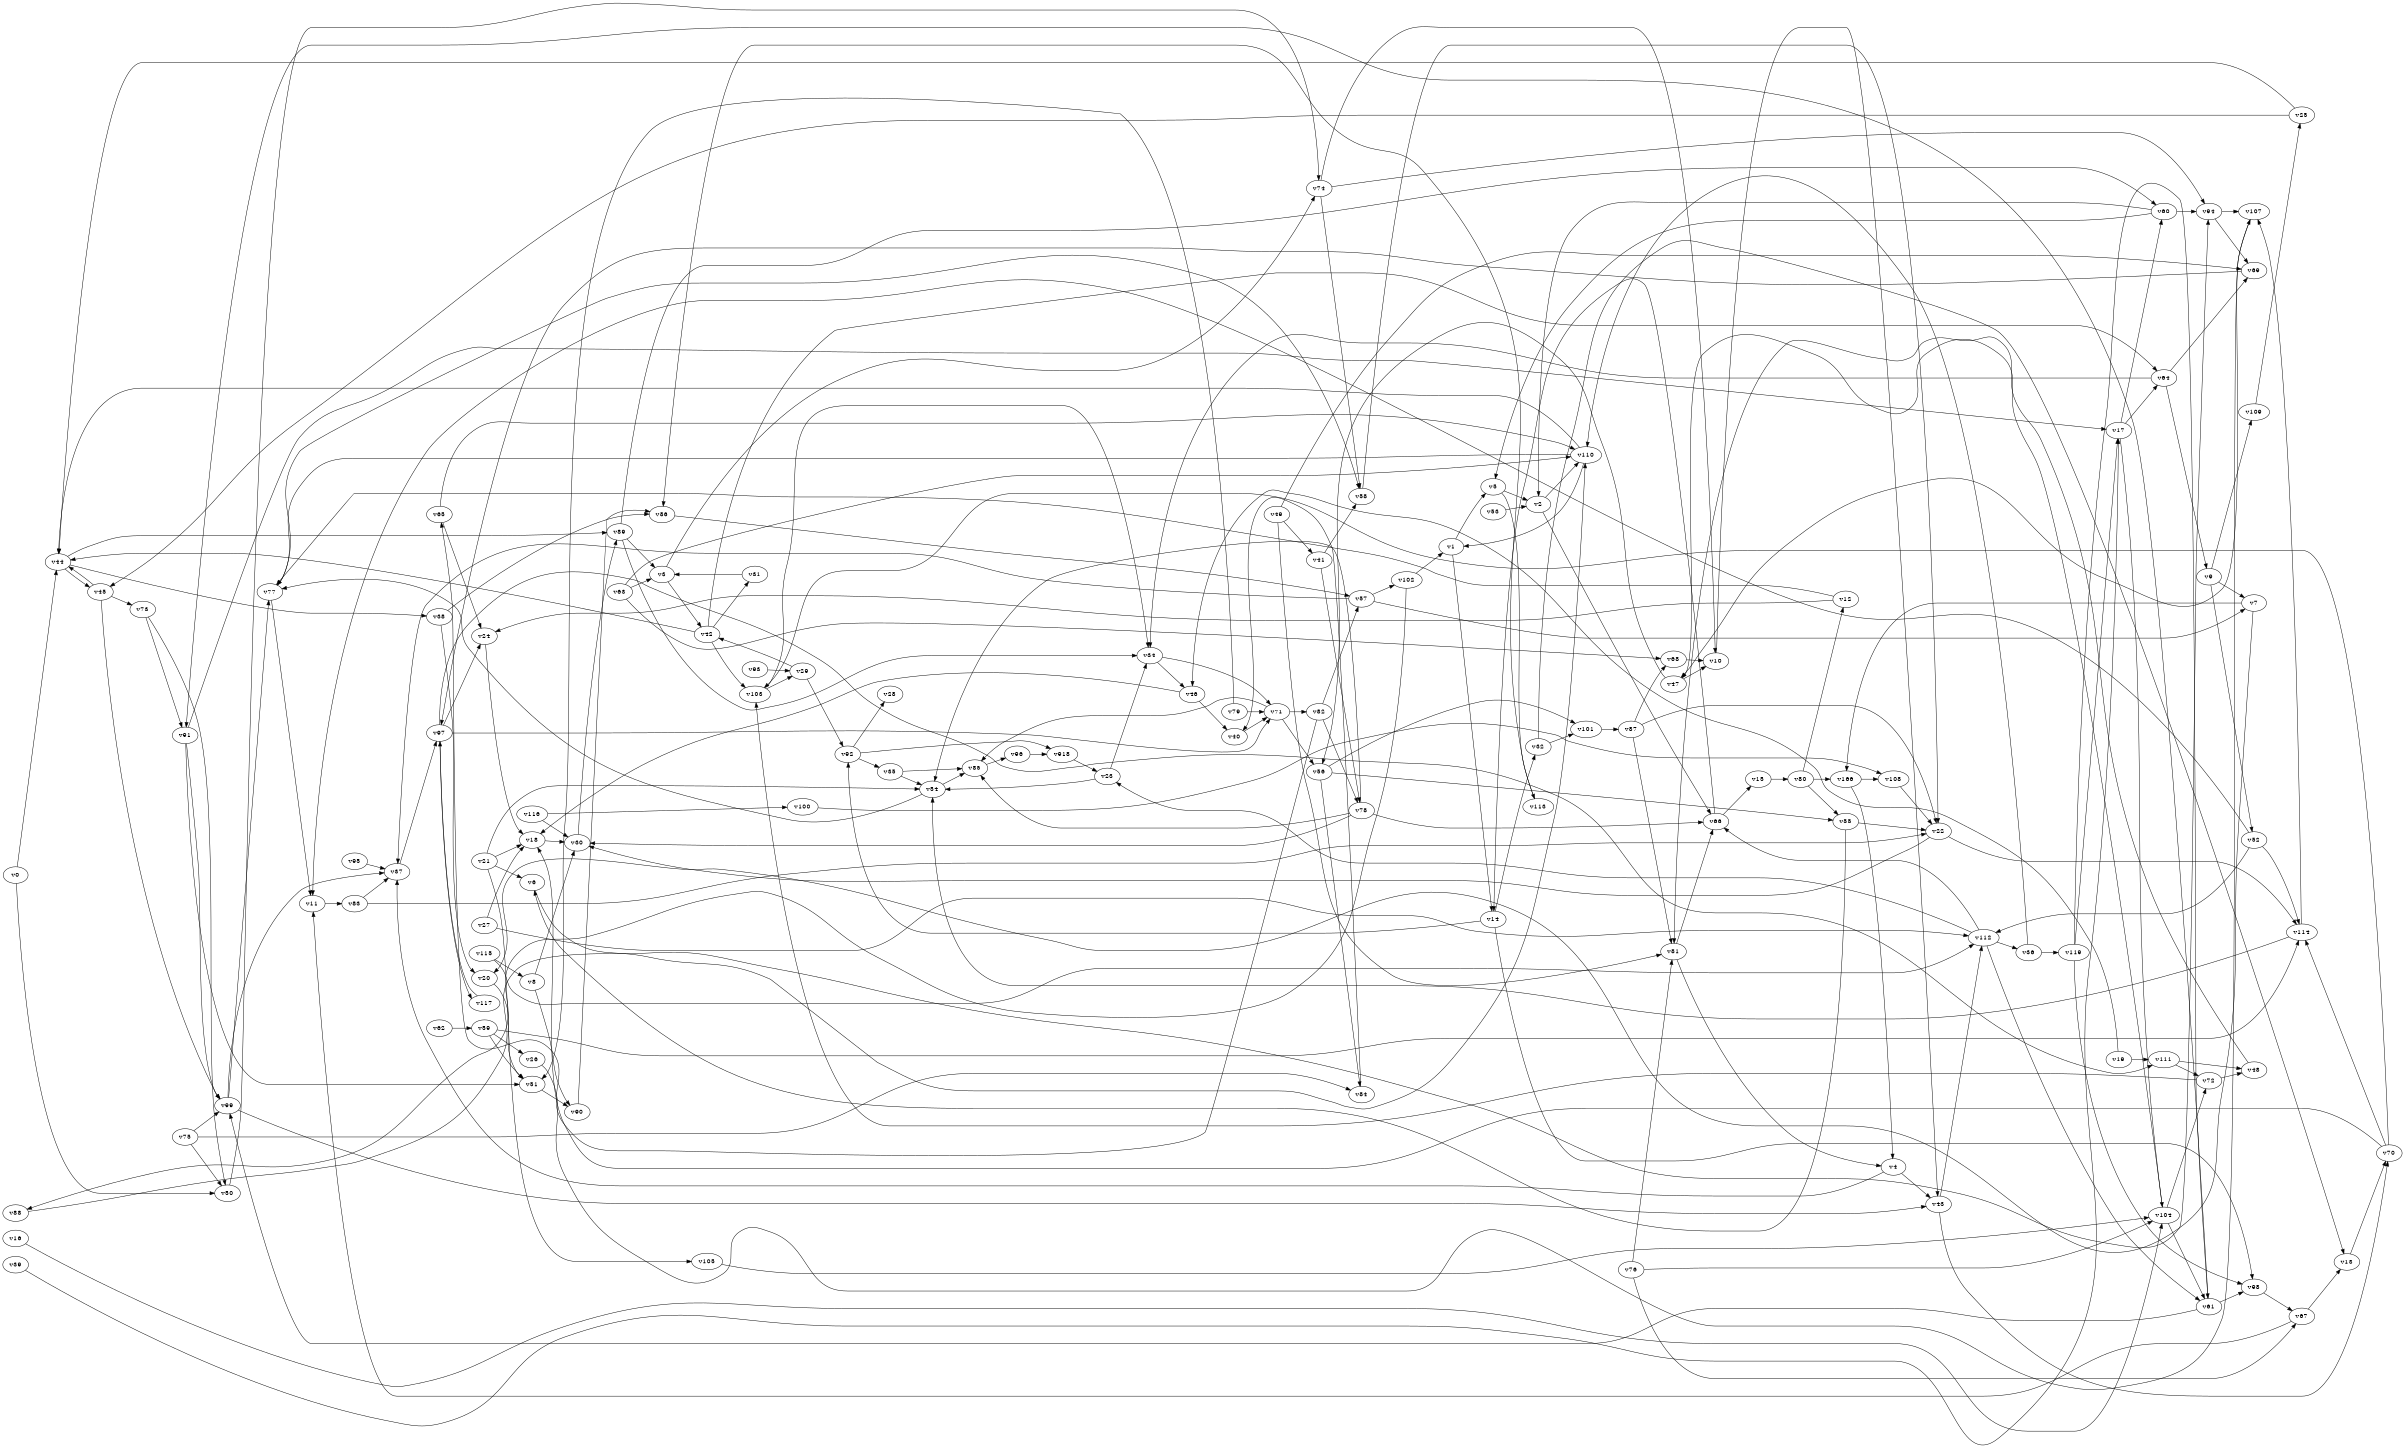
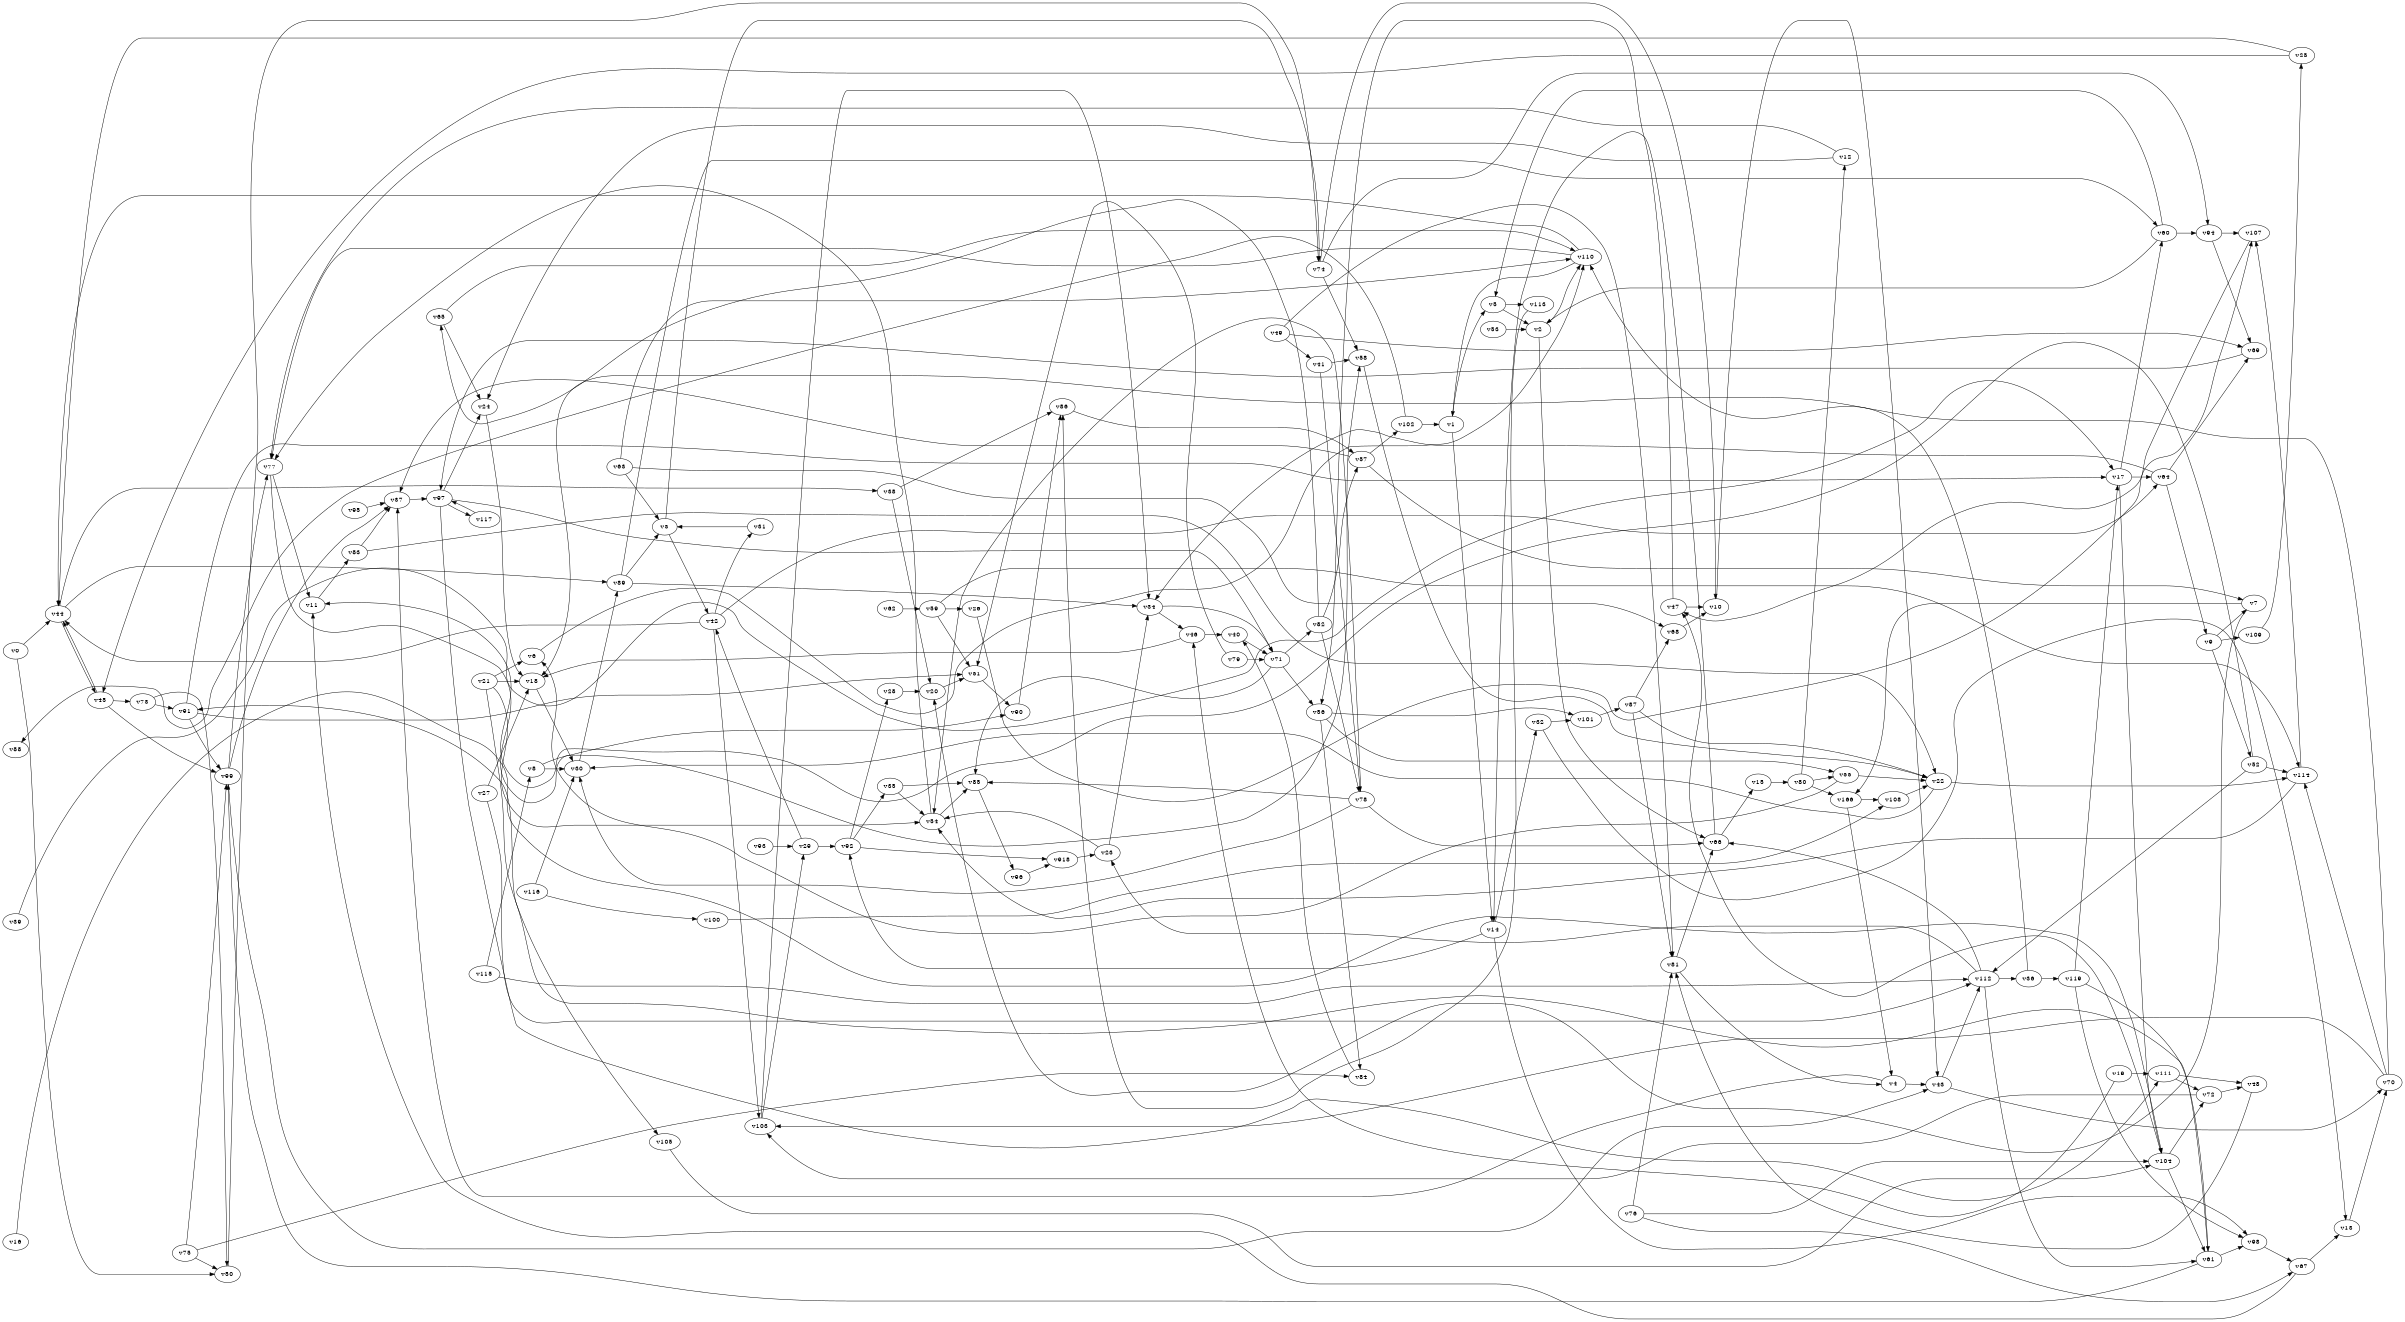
edge "v28" -> "v20": added
edge "v88" -> "v94": removed
